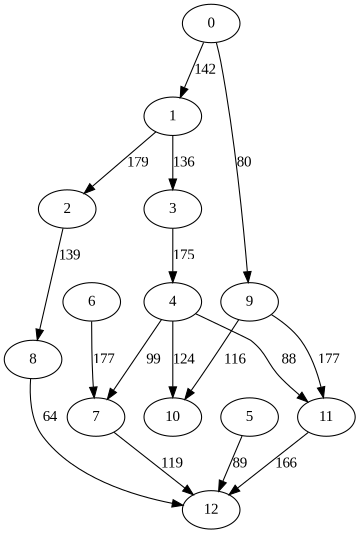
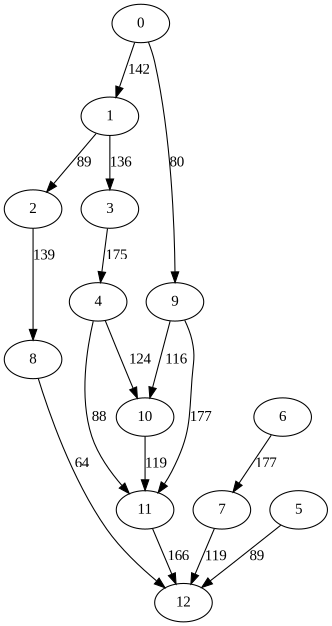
edge "1" -> "2": label "179" -> "89"
edge "4" -> "7": removed, label "99"
edge "10" -> "11": added, label "119"
